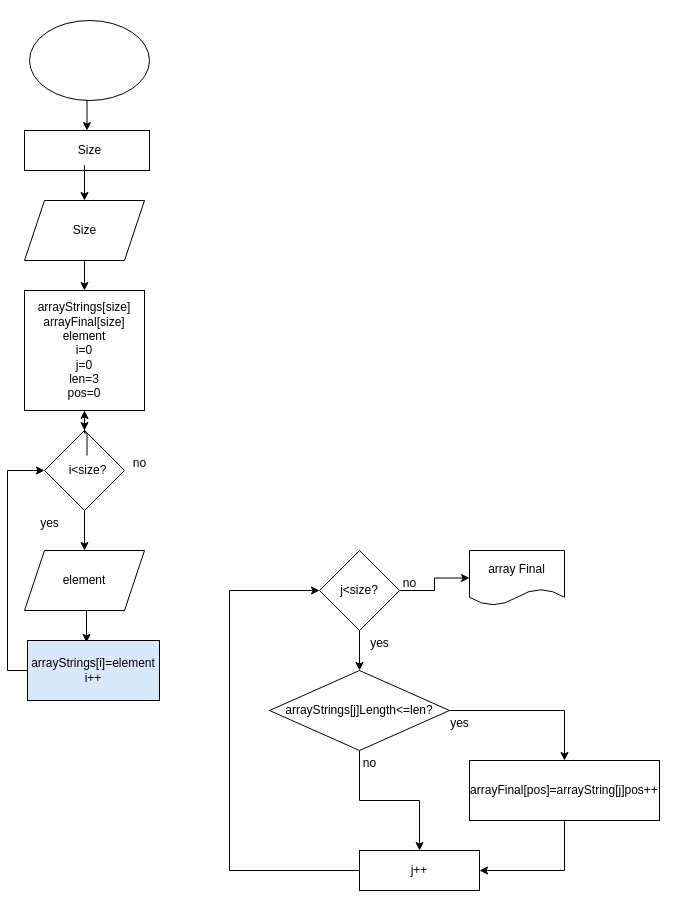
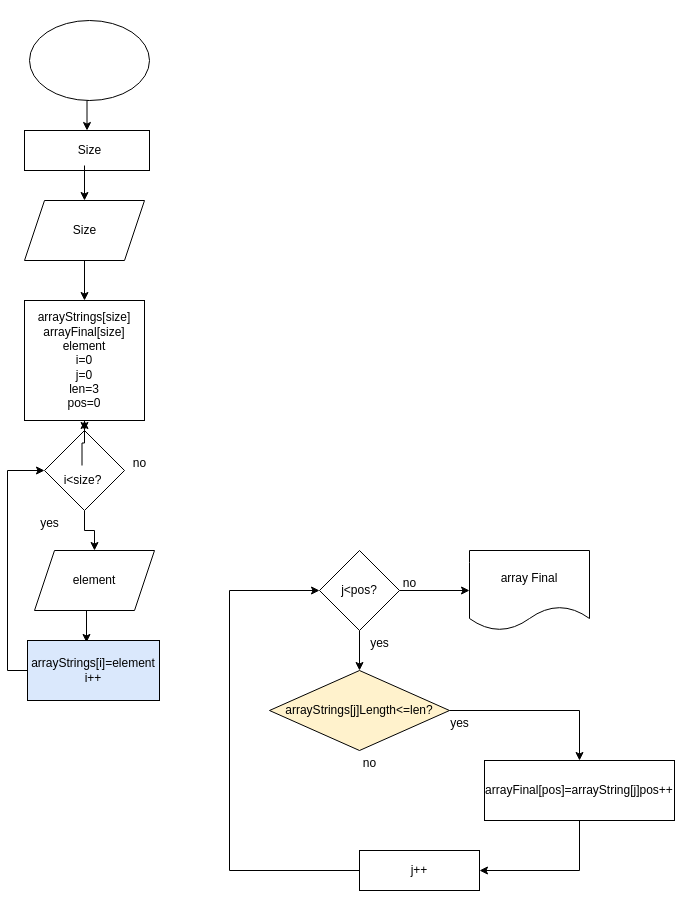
node "аrrayStrings[size] arrayFinal[size] element i=0 j=0 len=3 pos=0": moved (85, 351) -> (85, 361)
node "i<size?": moved (87, 471) -> (82, 481)
node "array Final": size 95x55 -> 120x80
node "element": moved (85, 581) -> (95, 581)
node "j<size?": label "j<size?" -> "j<pos?"
node "arrayStrings[j]Length<=len?": fillcolor #ffffff -> #fff2cc
node "arrayFinal[pos]=arrayString[j]pos++": moved (565, 791) -> (580, 791)
edge "arrayStrings[j]Length<=len?" -> "j++": removed
